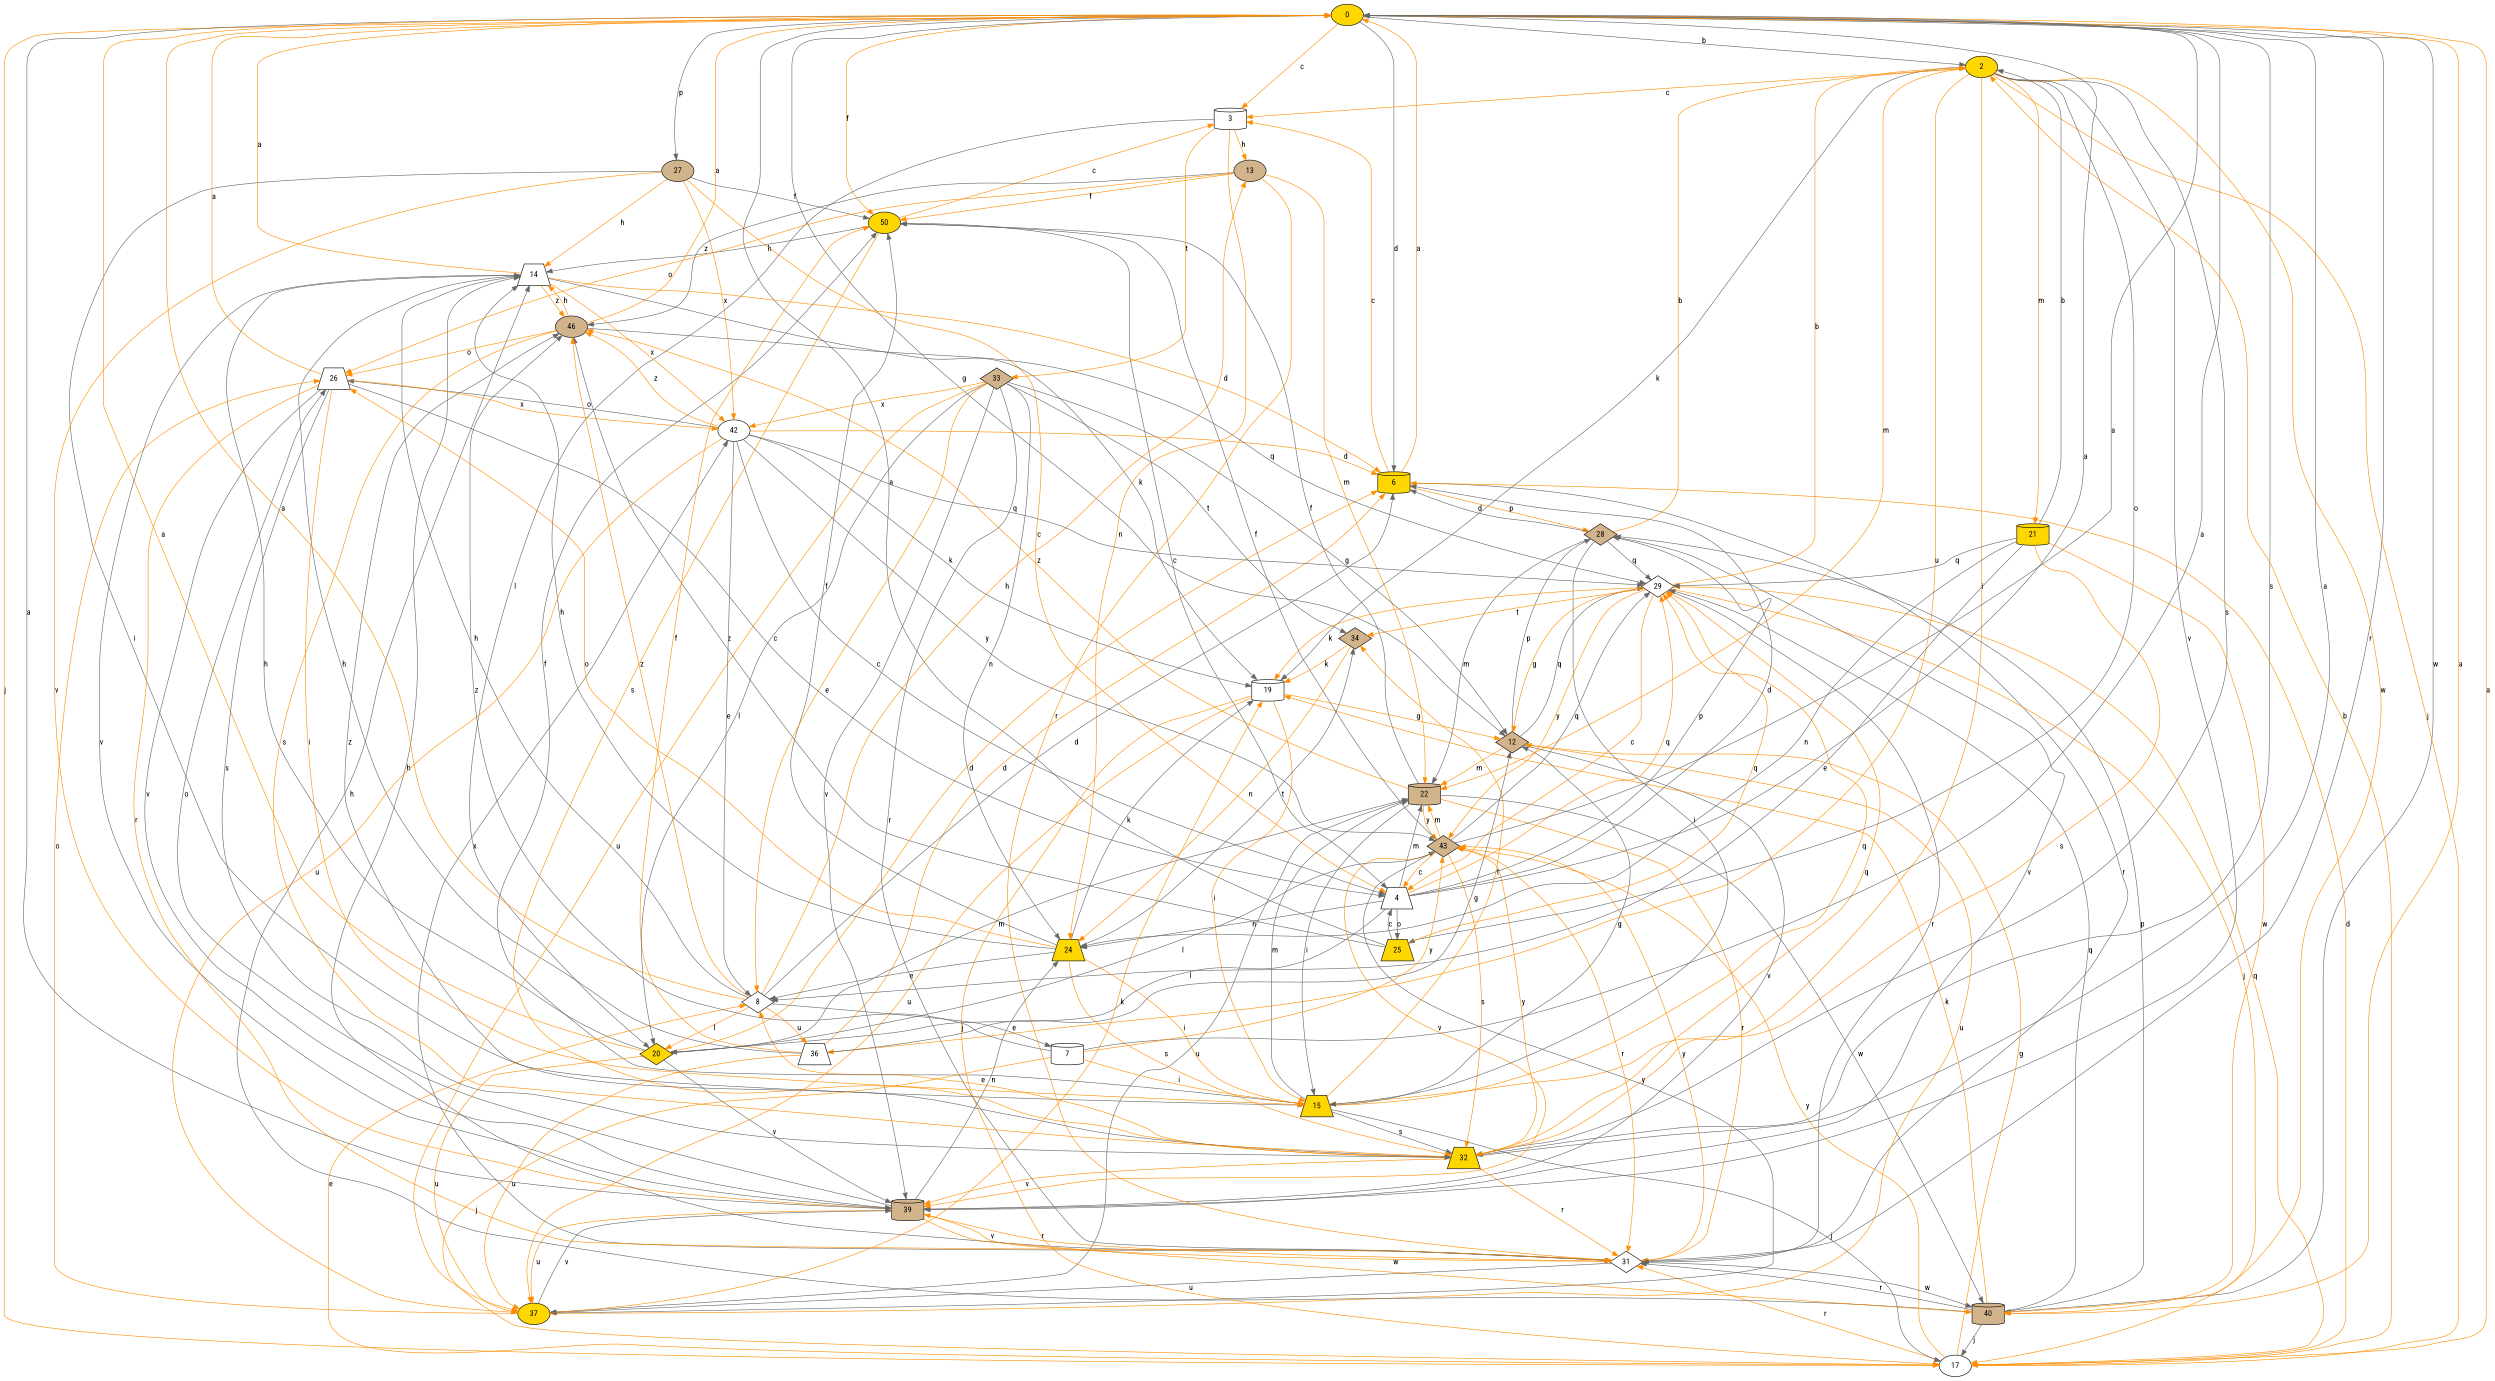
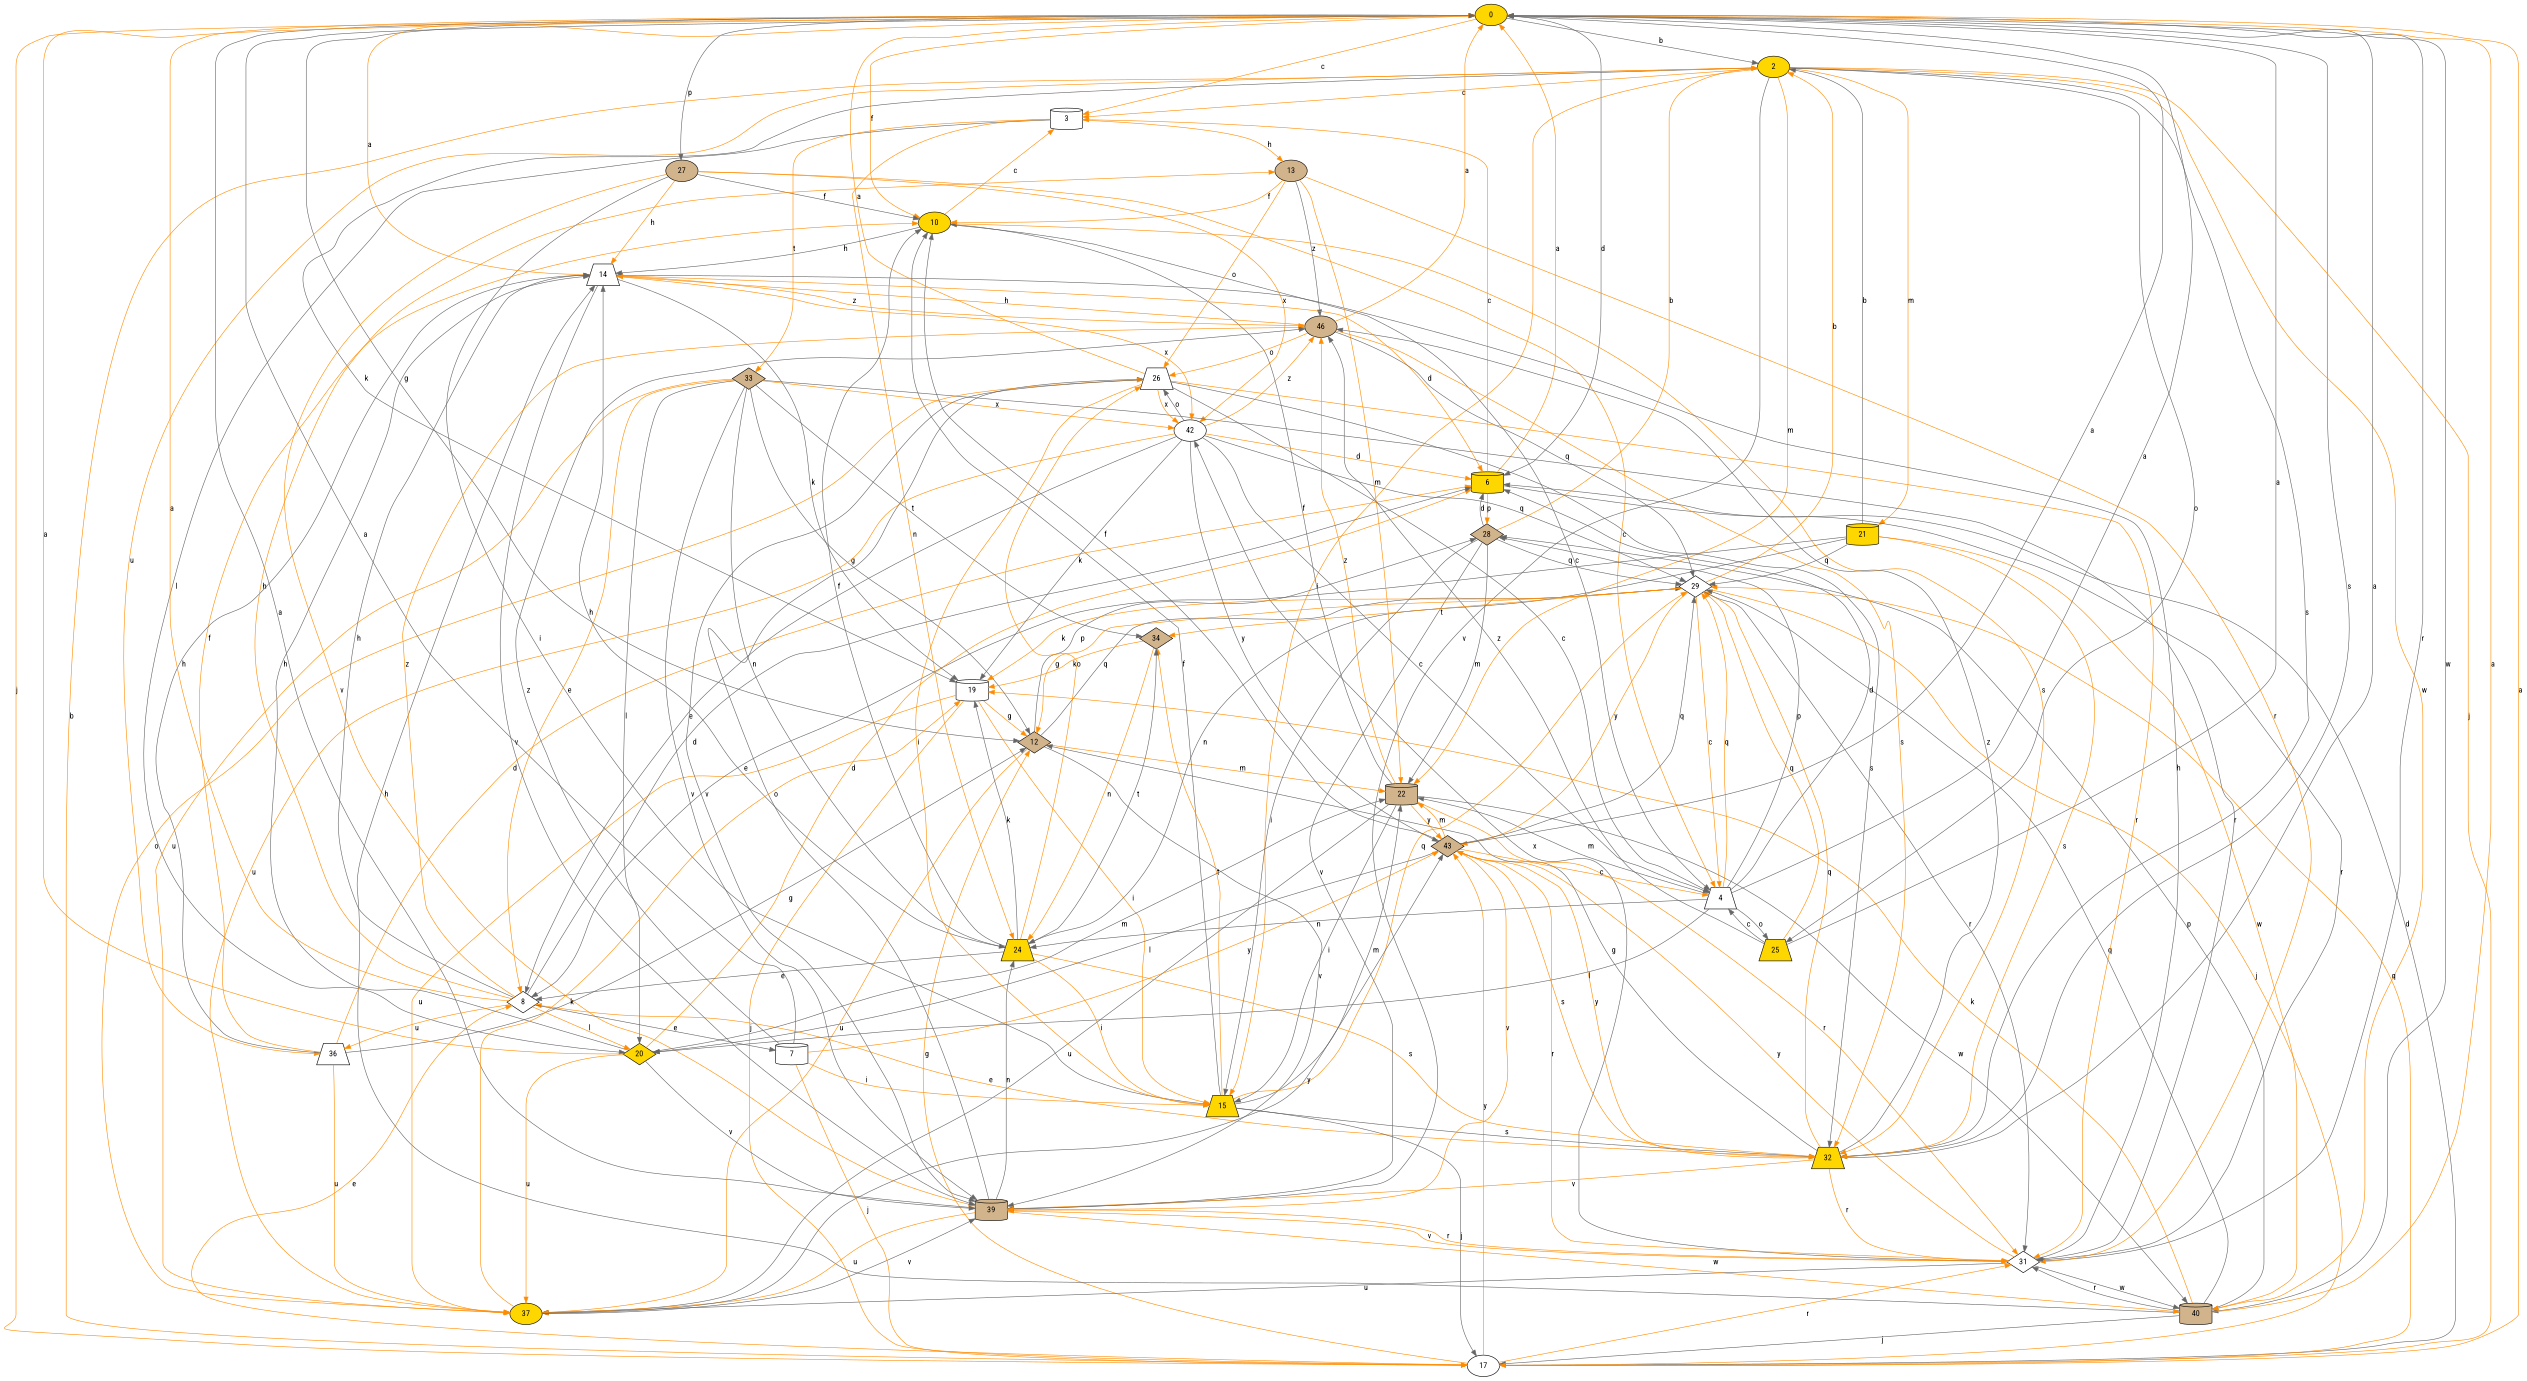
node "50": label "50" -> "10"
edge "17" -> "6": color darkorange -> gray40
edge "15" -> "12": now "32" -> "12"
